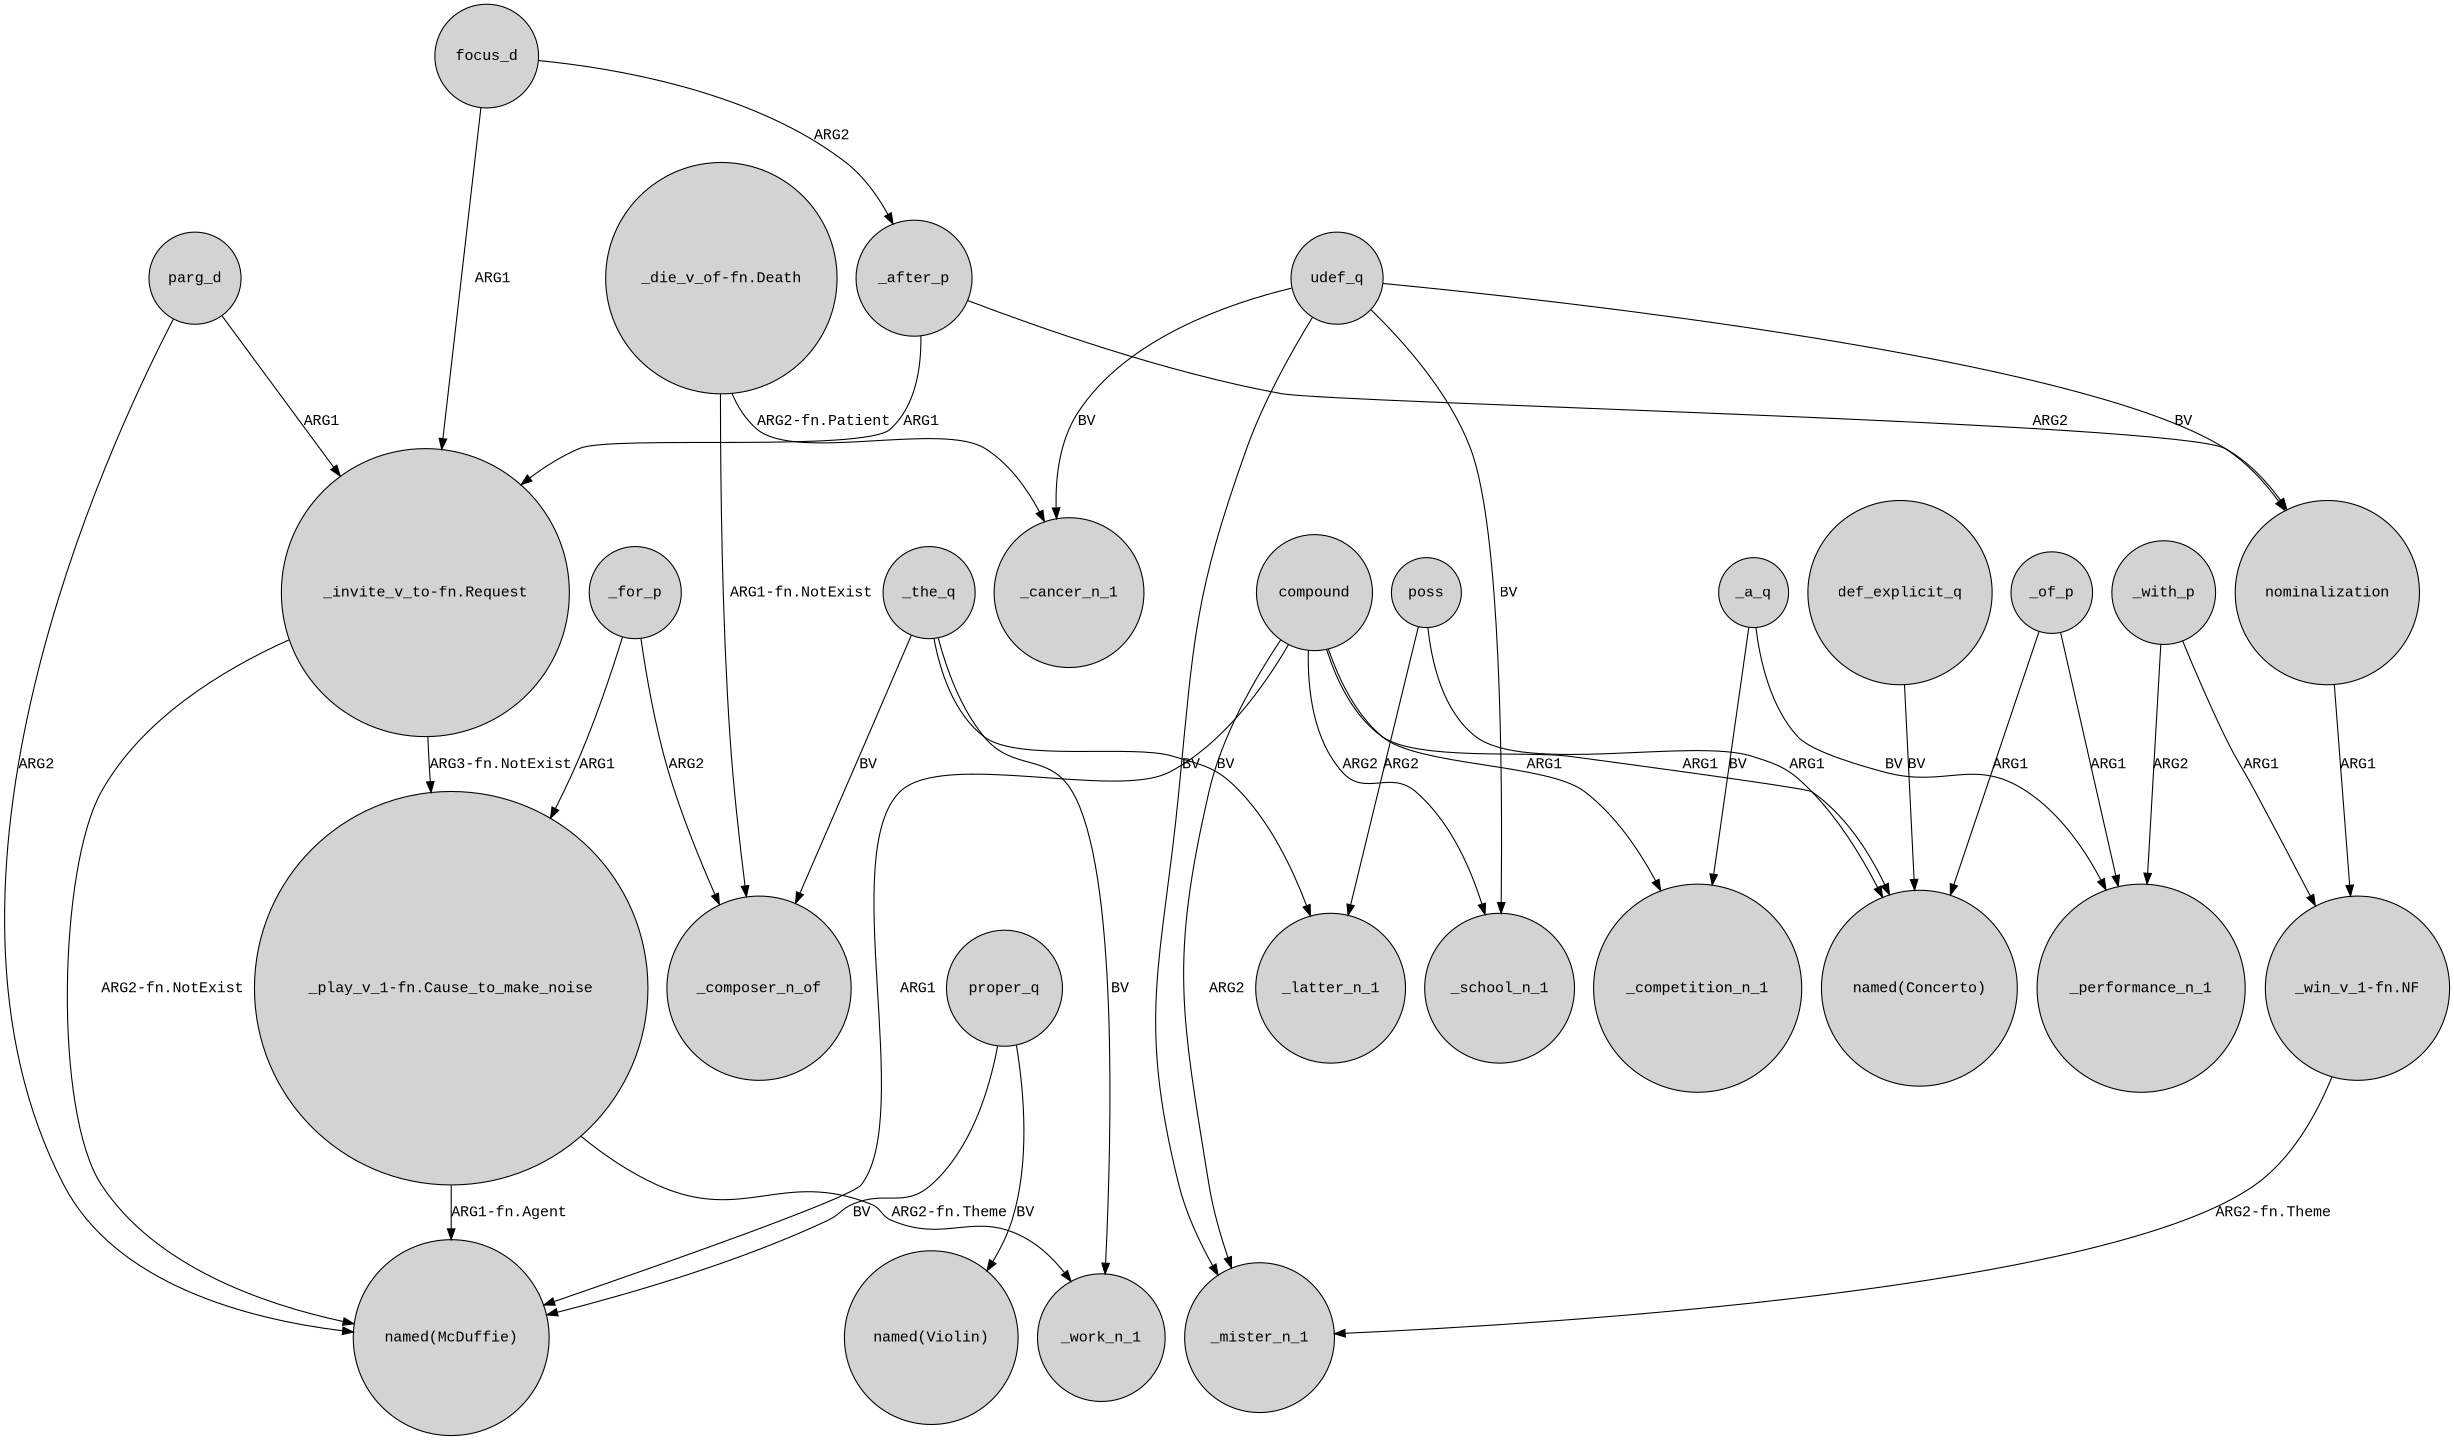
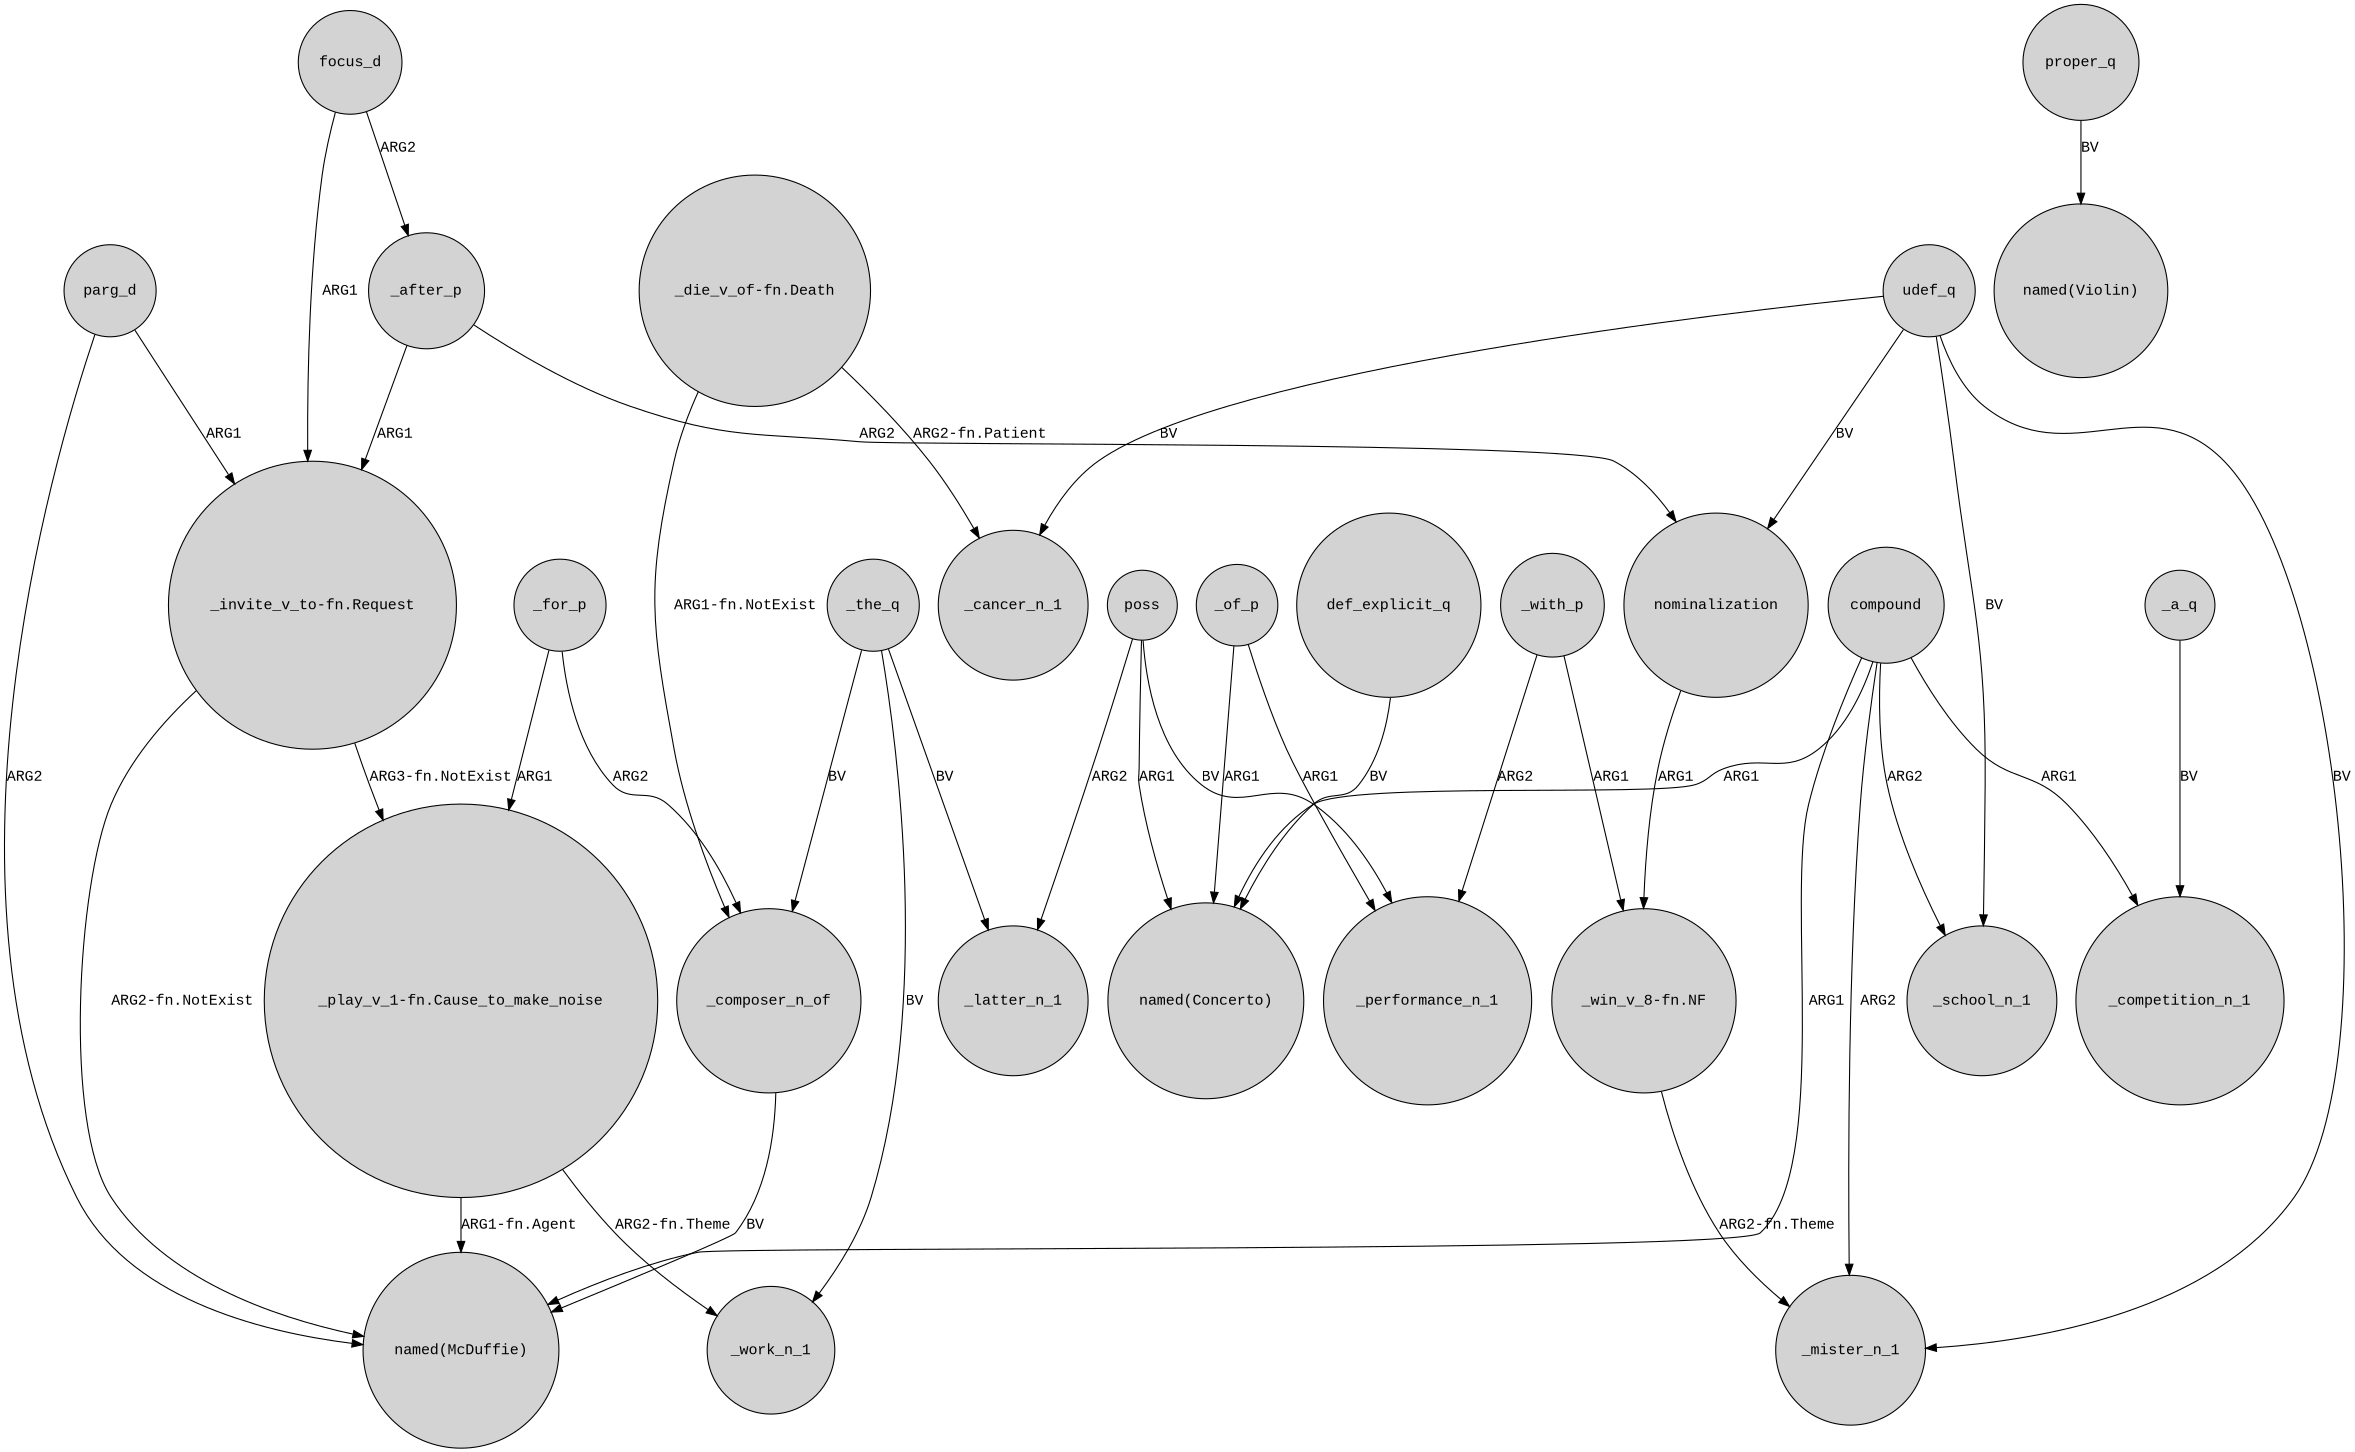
edge "_a_q" -> "_performance_n_1": now "poss" -> "_performance_n_1"
node "_win_v_1-fn.NF": label "_win_v_1-fn.NF" -> "_win_v_8-fn.NF"
edge "proper_q" -> "named(McDuffie)": now "_composer_n_of" -> "named(McDuffie)"
